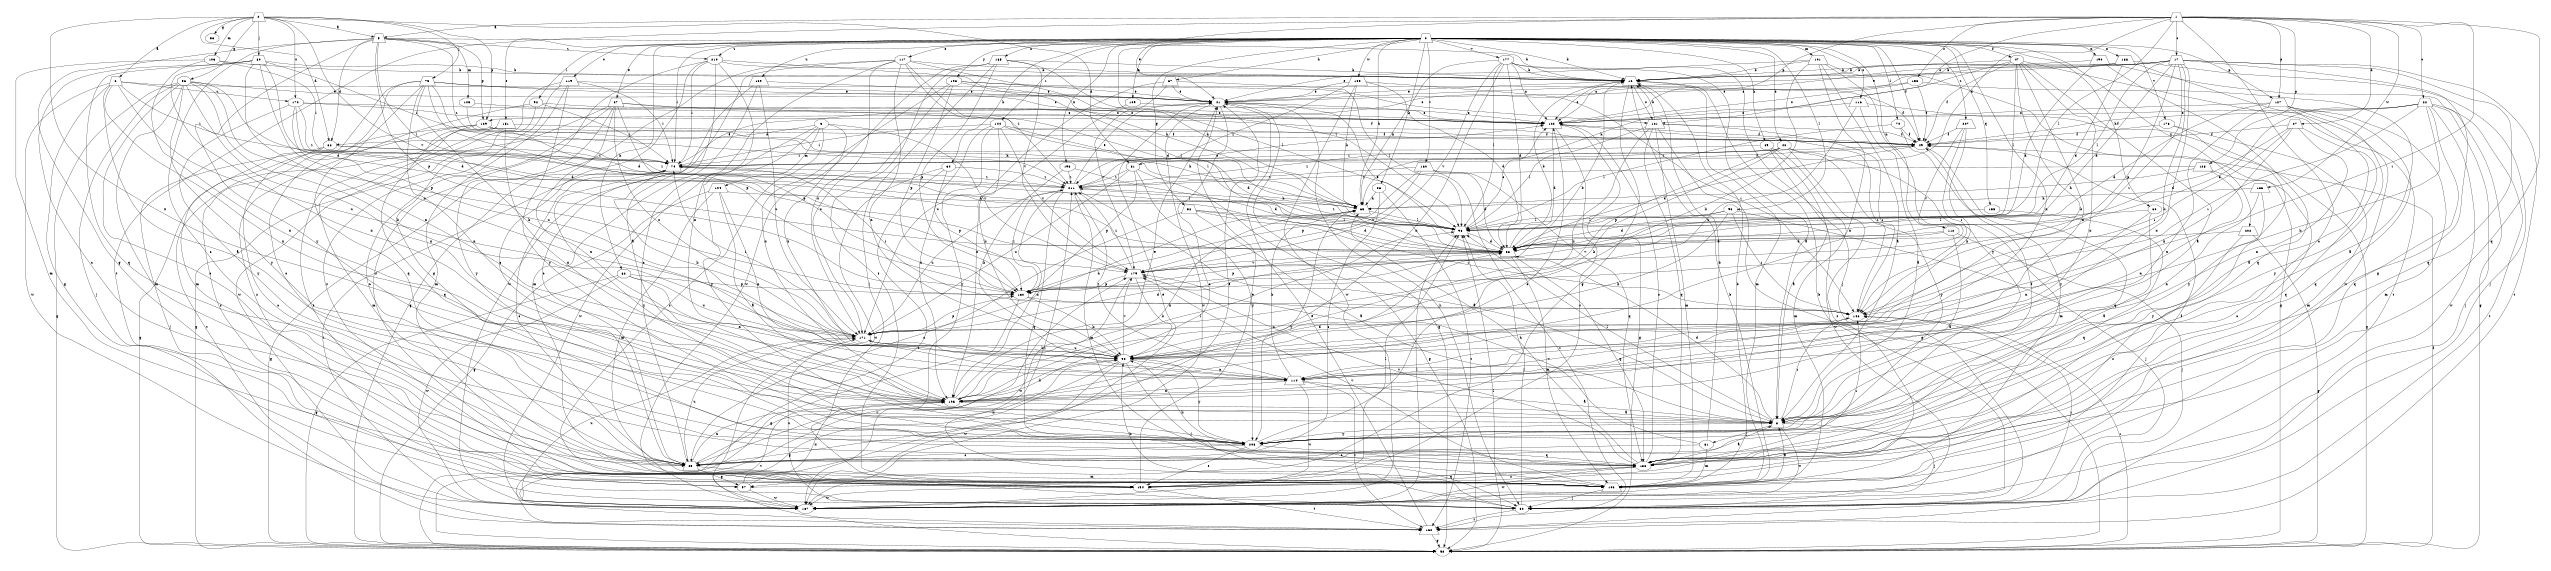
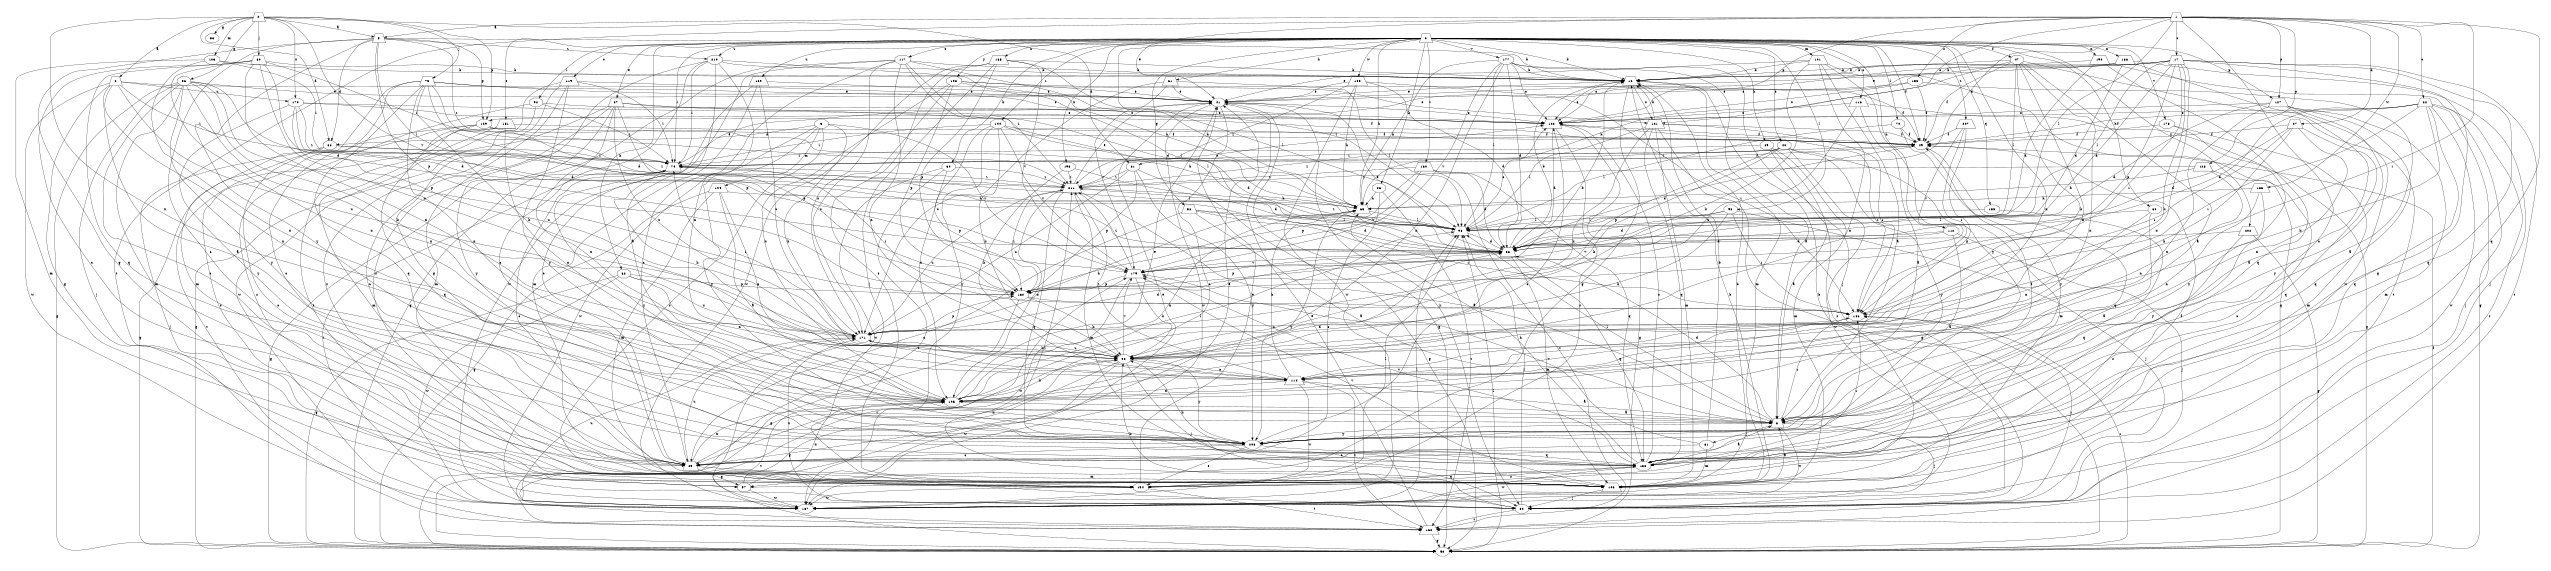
node "67": label "67" -> "61"
node "105": removed
node "109": removed
